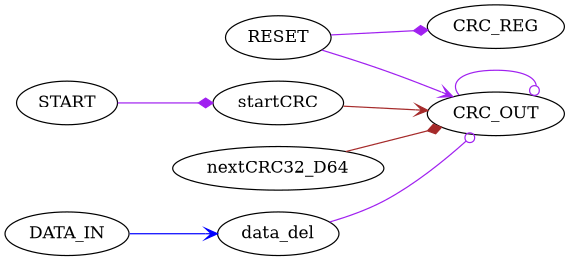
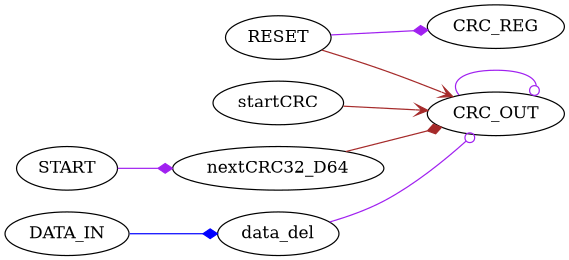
edge "RESET" -> "CRC_OUT": color purple -> brown
edge "START" -> "startCRC": now "START" -> "nextCRC32_D64"
edge "DATA_IN" -> "data_del": arrowhead vee -> diamond
